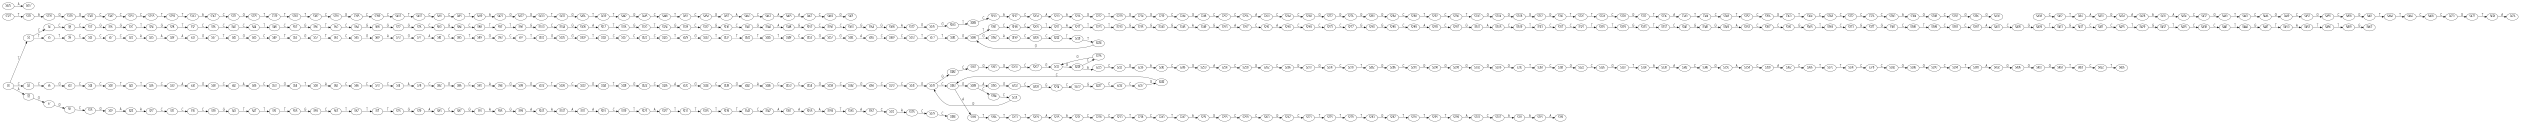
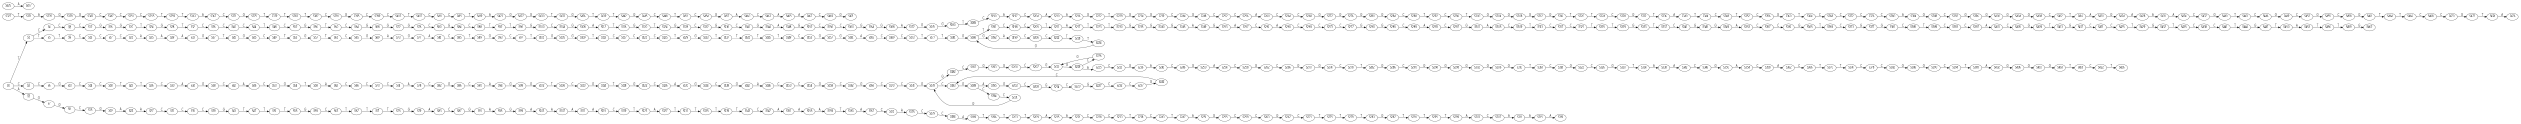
node "S404": added
edge "S183" -> "S189": now "S184" -> "S189"
